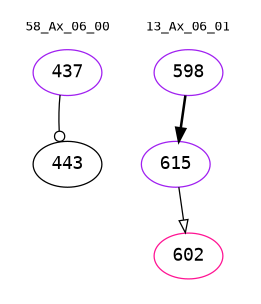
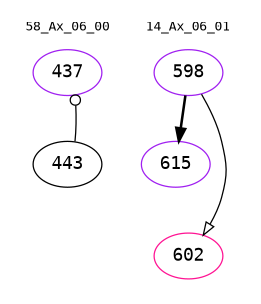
cluster "13_Ax_06_01": label "13_Ax_06_01" -> "14_Ax_06_01"
edge "437" -> "443": reversed
edge "615" -> "602": now "598" -> "602"
